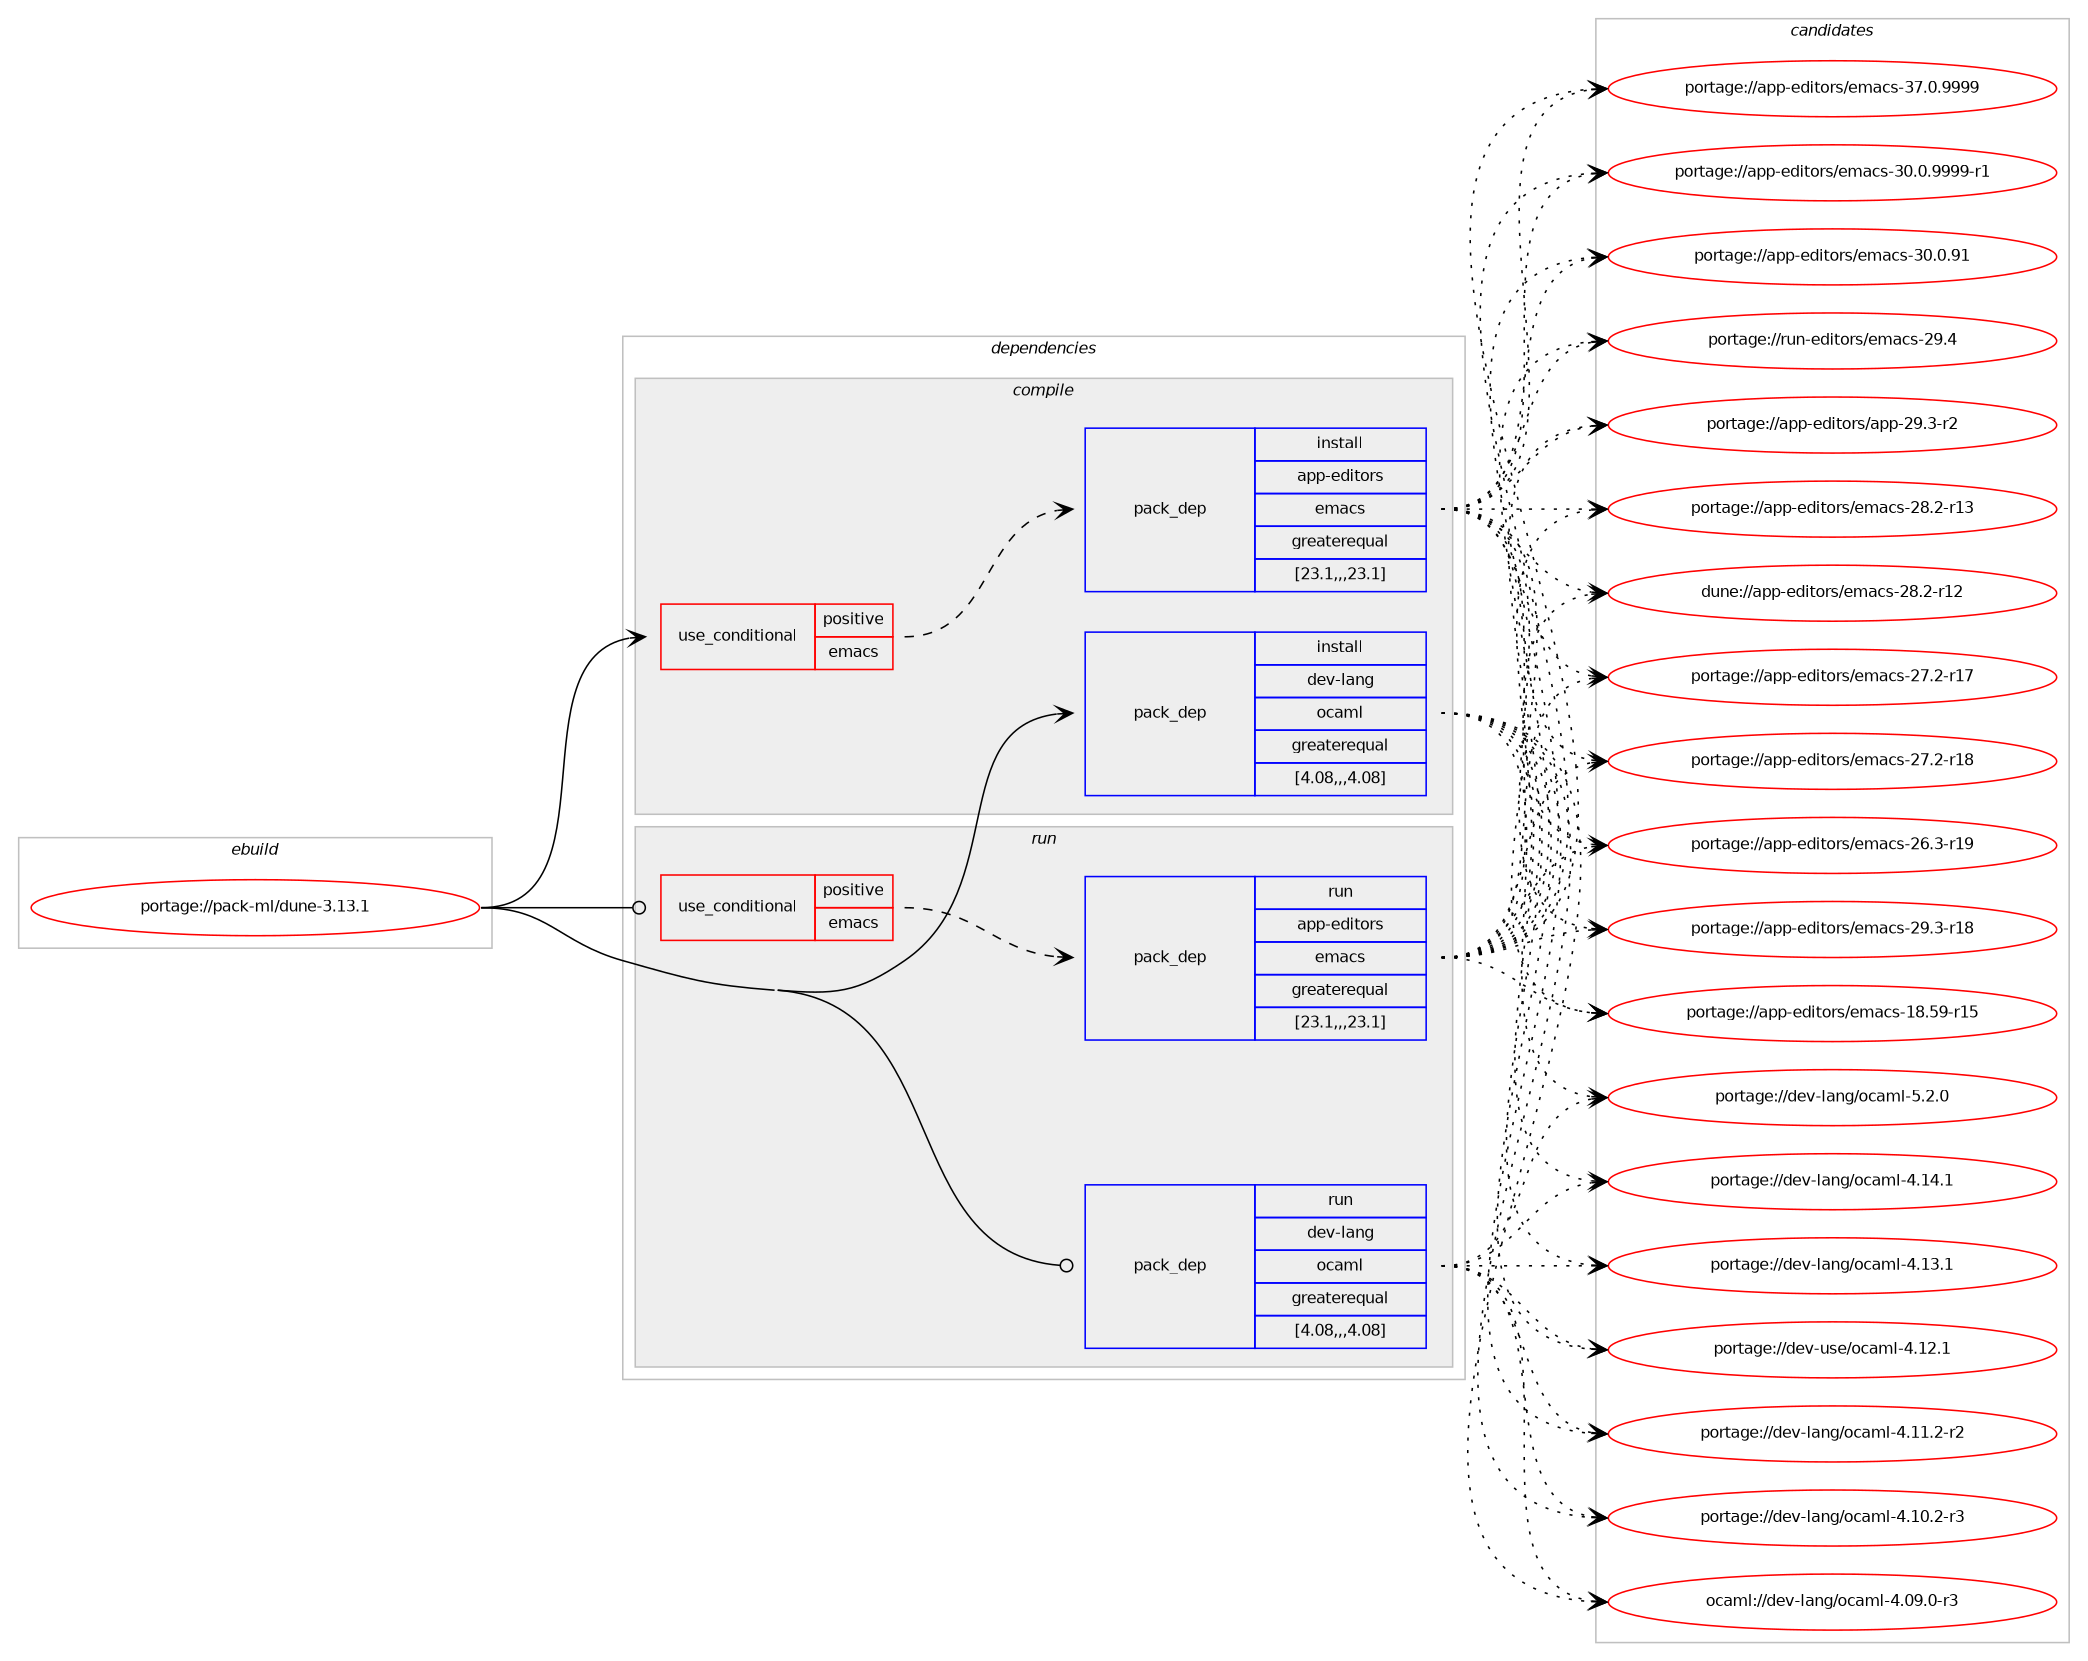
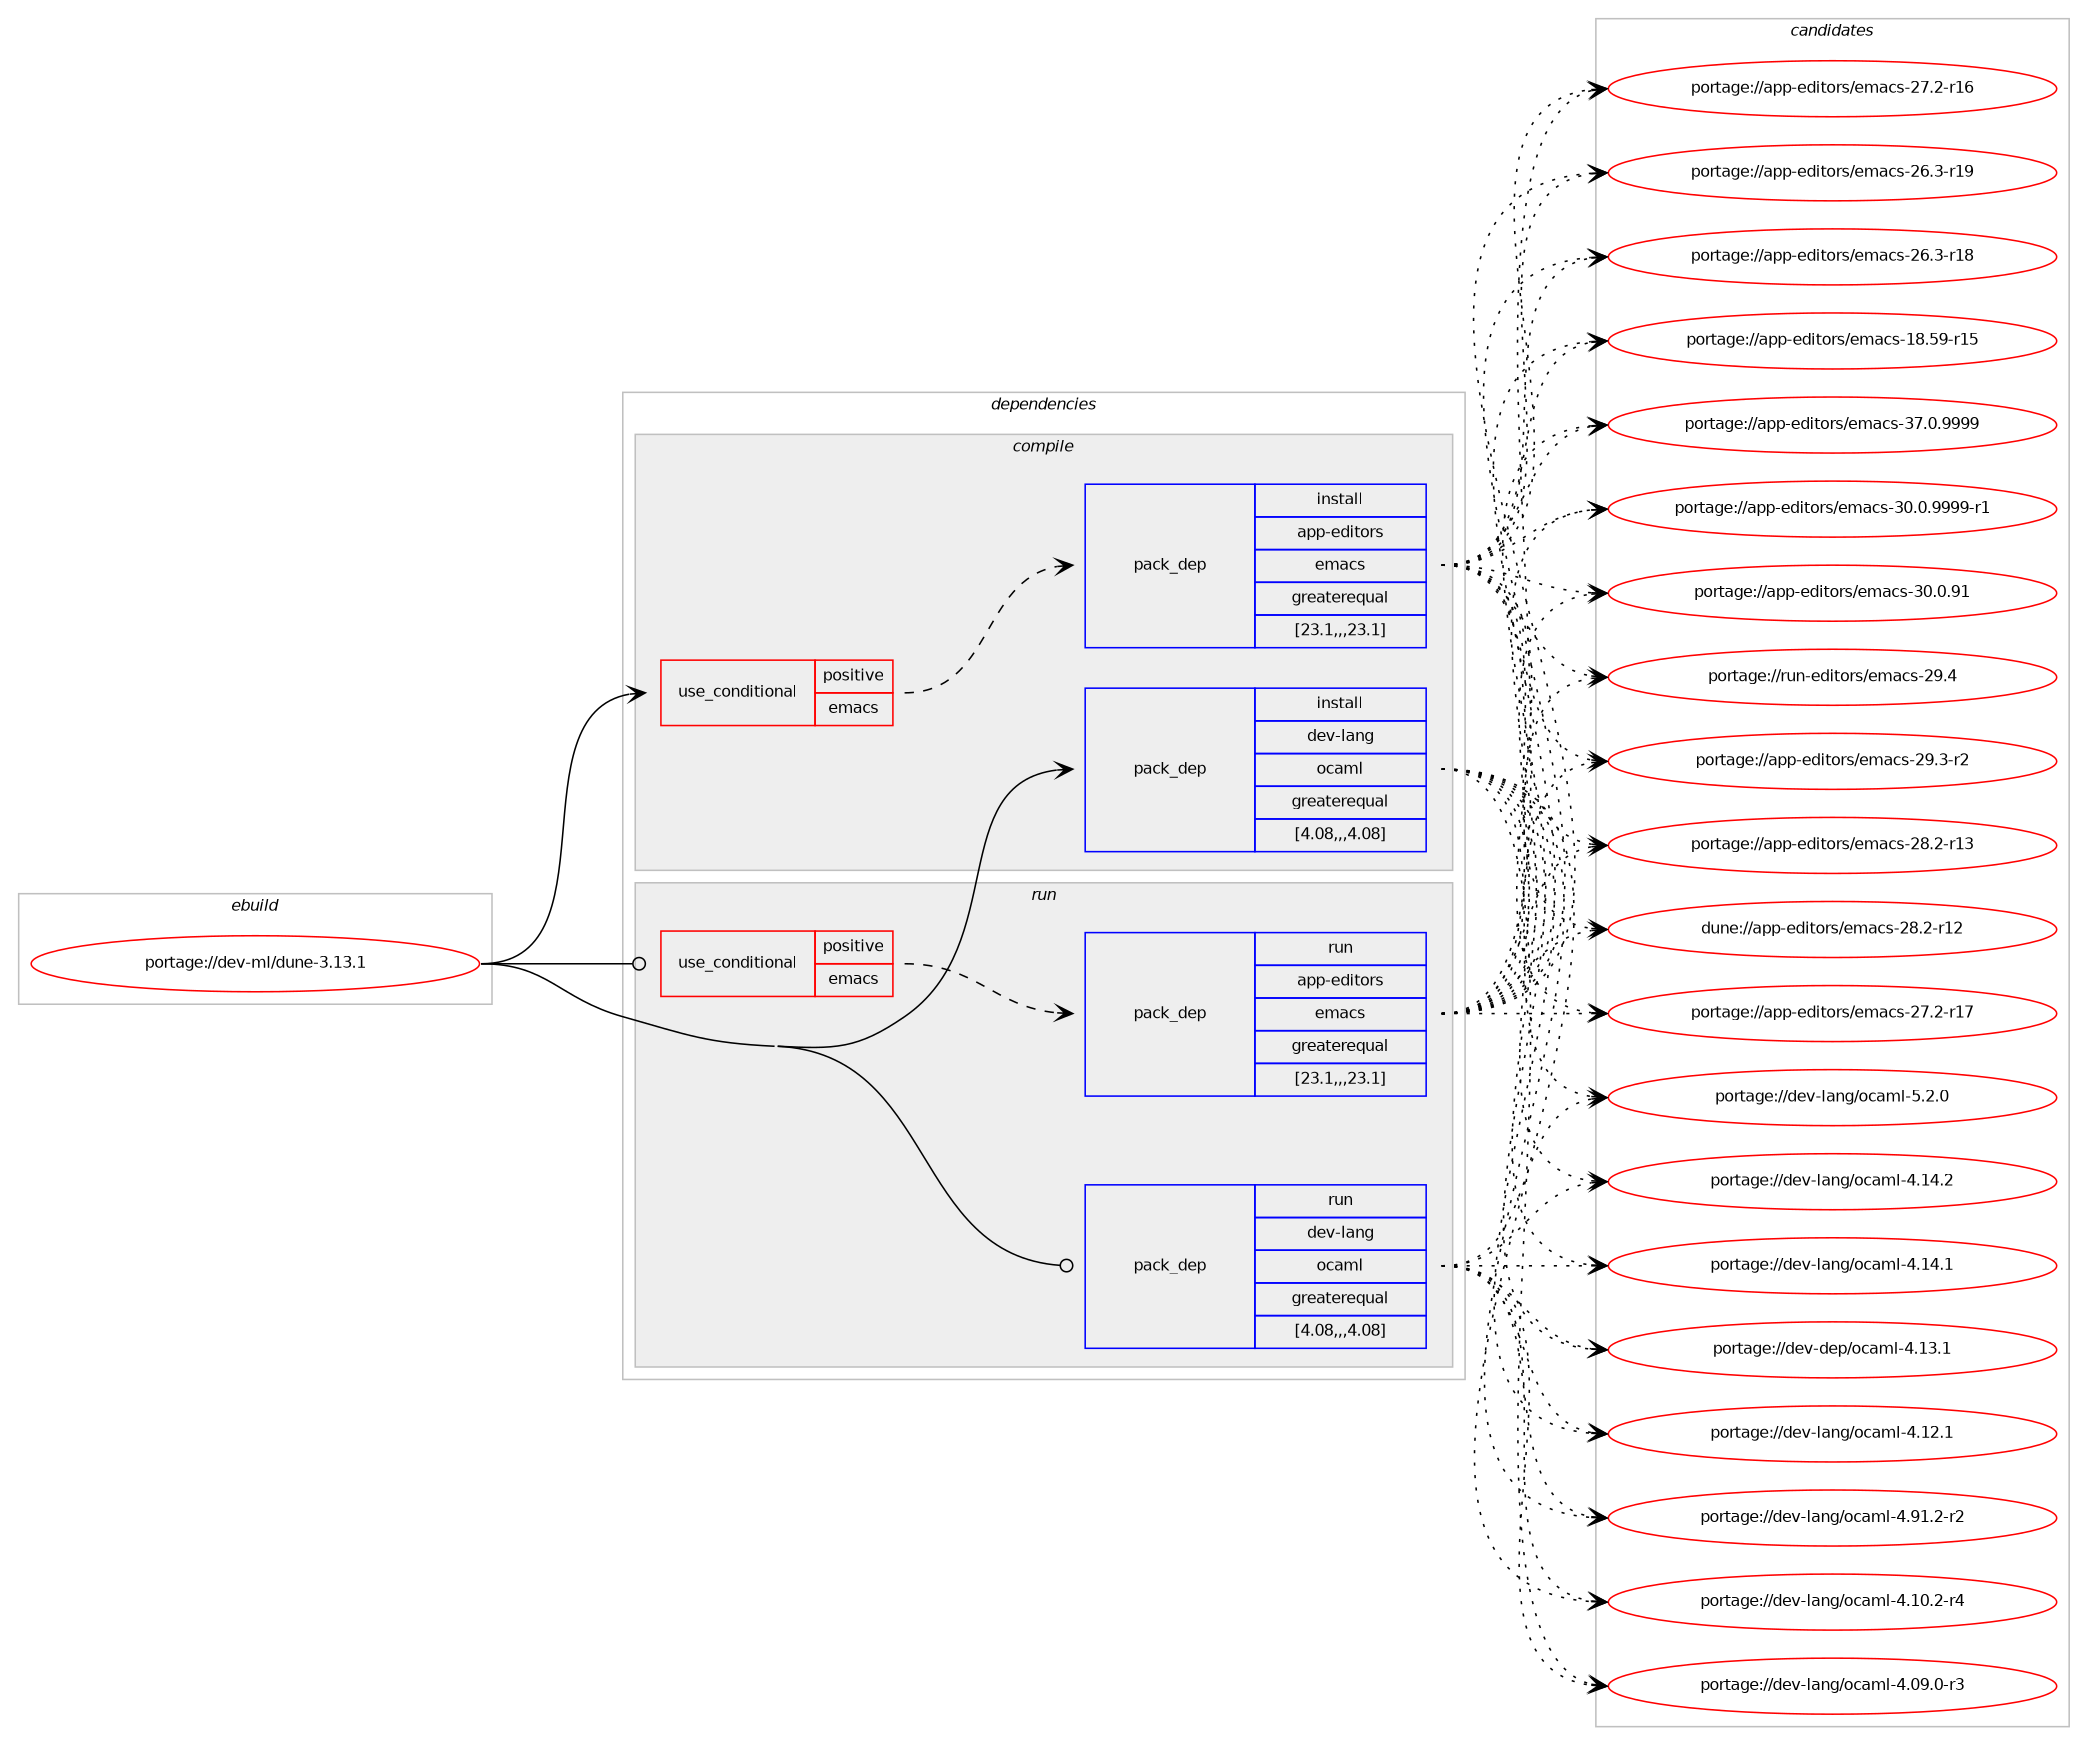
node "portage://app-editors/app-29.3-r2": label "portage://app-editors/app-29.3-r2" -> "portage://app-editors/emacs-29.3-r2"
node "portage://app-editors/emacs-27.2-r18": label "portage://app-editors/emacs-27.2-r18" -> "portage://app-editors/emacs-27.2-r16"
node "portage://pack-ml/dune-3.13.1": label "portage://pack-ml/dune-3.13.1" -> "portage://dev-ml/dune-3.13.1"
node "portage://app-editors/emacs-29.3-r18": label "portage://app-editors/emacs-29.3-r18" -> "portage://app-editors/emacs-26.3-r18"
node "portage://dev-lang/ocaml-4.14.2": added
node "portage://dev-lang/ocaml-4.13.1": label "portage://dev-lang/ocaml-4.13.1" -> "portage://dev-dep/ocaml-4.13.1"
node "portage://dev-use/ocaml-4.12.1": label "portage://dev-use/ocaml-4.12.1" -> "portage://dev-lang/ocaml-4.12.1"
node "portage://dev-lang/ocaml-4.11.2-r2": label "portage://dev-lang/ocaml-4.11.2-r2" -> "portage://dev-lang/ocaml-4.91.2-r2"
node "portage://dev-lang/ocaml-4.10.2-r3": label "portage://dev-lang/ocaml-4.10.2-r3" -> "portage://dev-lang/ocaml-4.10.2-r4"
node "ocaml://dev-lang/ocaml-4.09.0-r3": label "ocaml://dev-lang/ocaml-4.09.0-r3" -> "portage://dev-lang/ocaml-4.09.0-r3"
